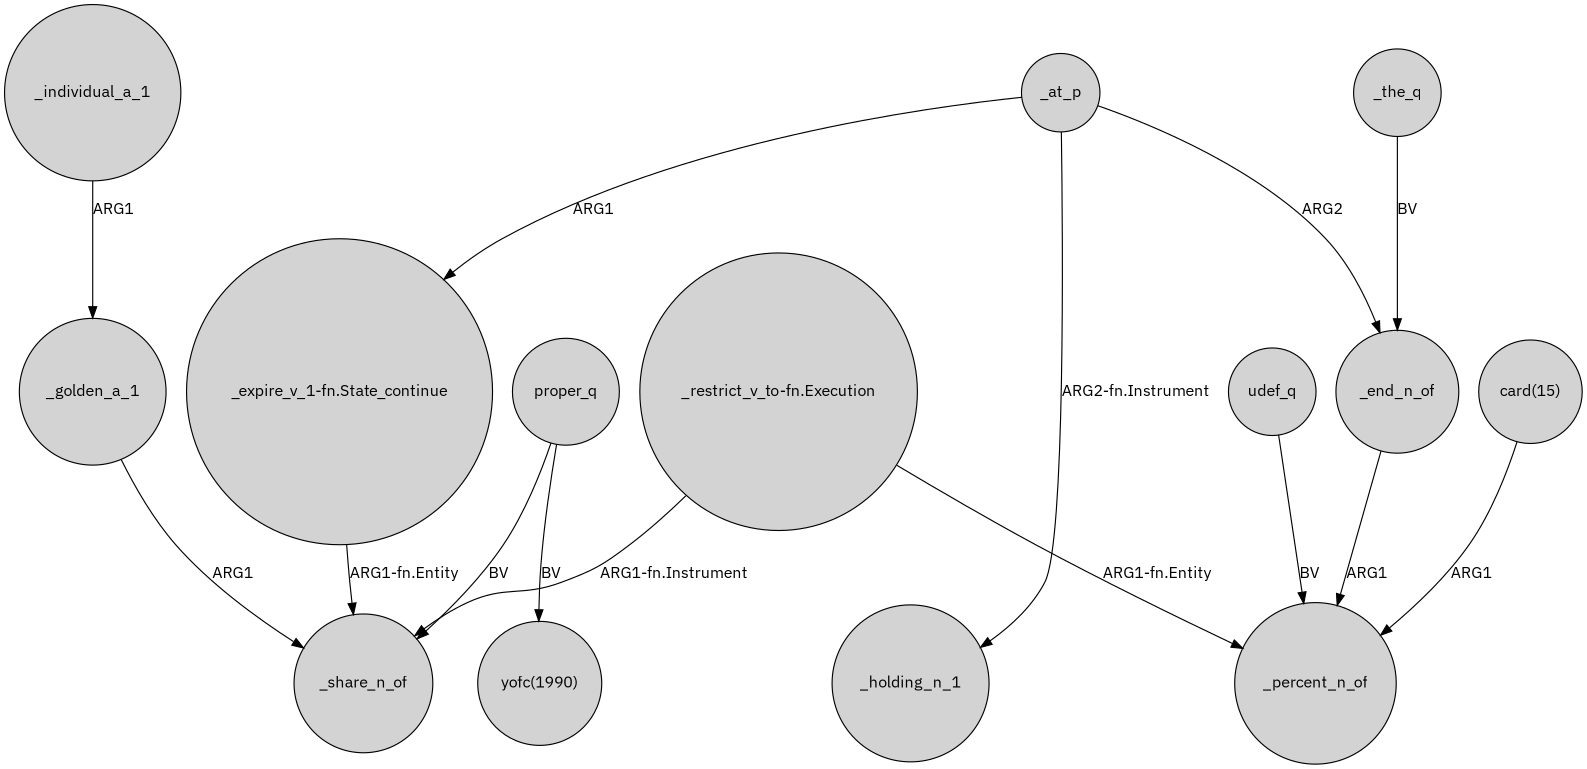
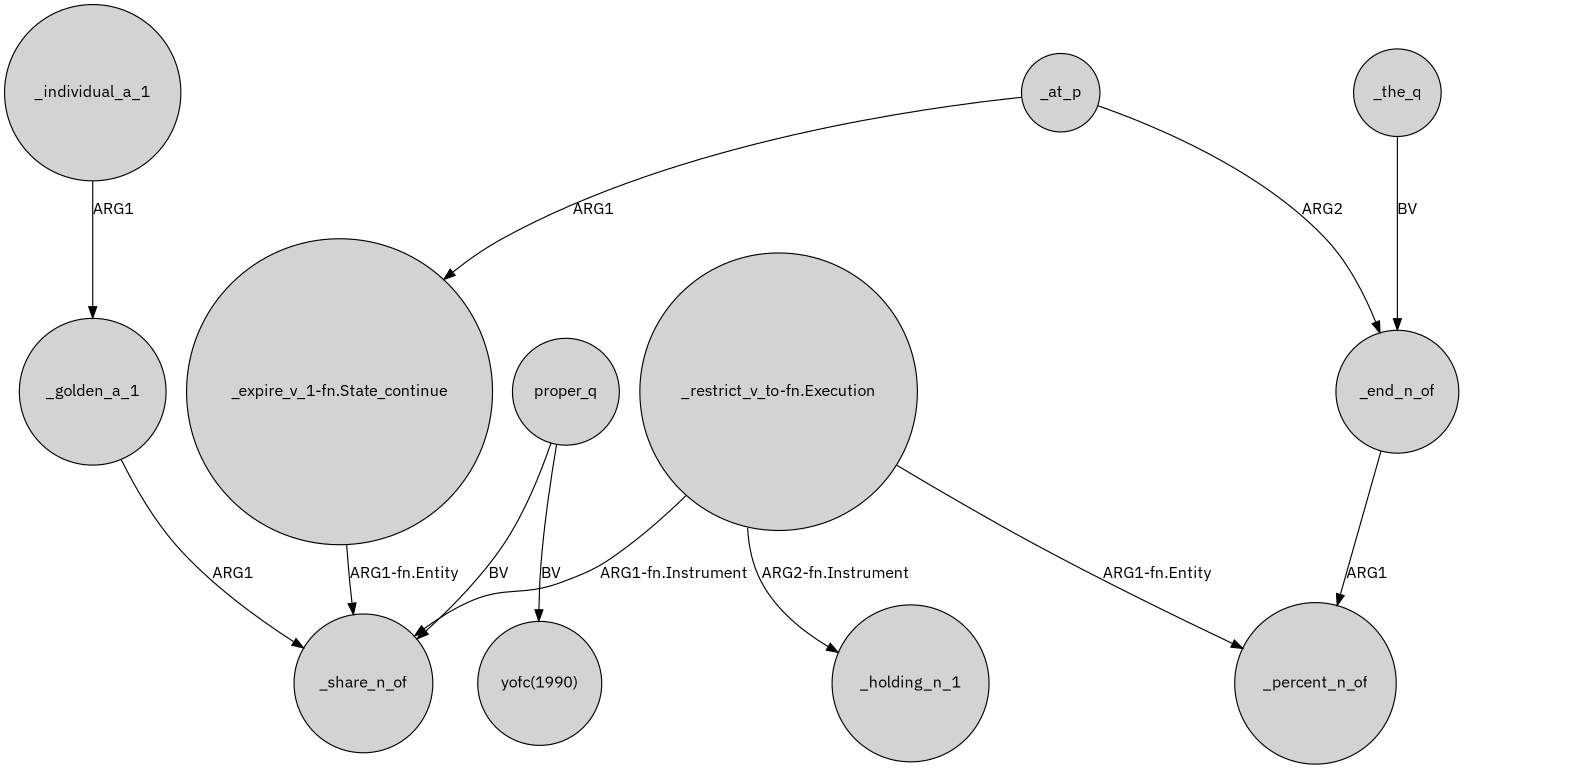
node "udef_q": removed
node "card(15)": removed
edge "_at_p" -> "_holding_n_1": now "_restrict_v_to-fn.Execution" -> "_holding_n_1"
